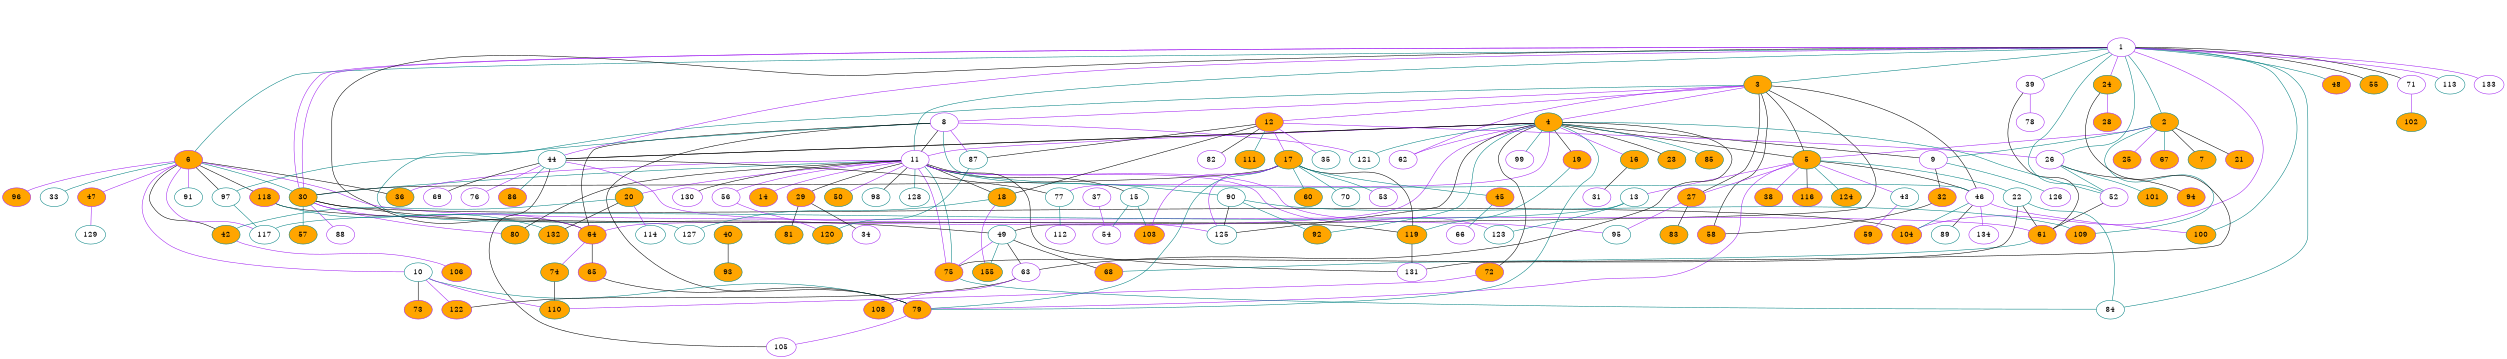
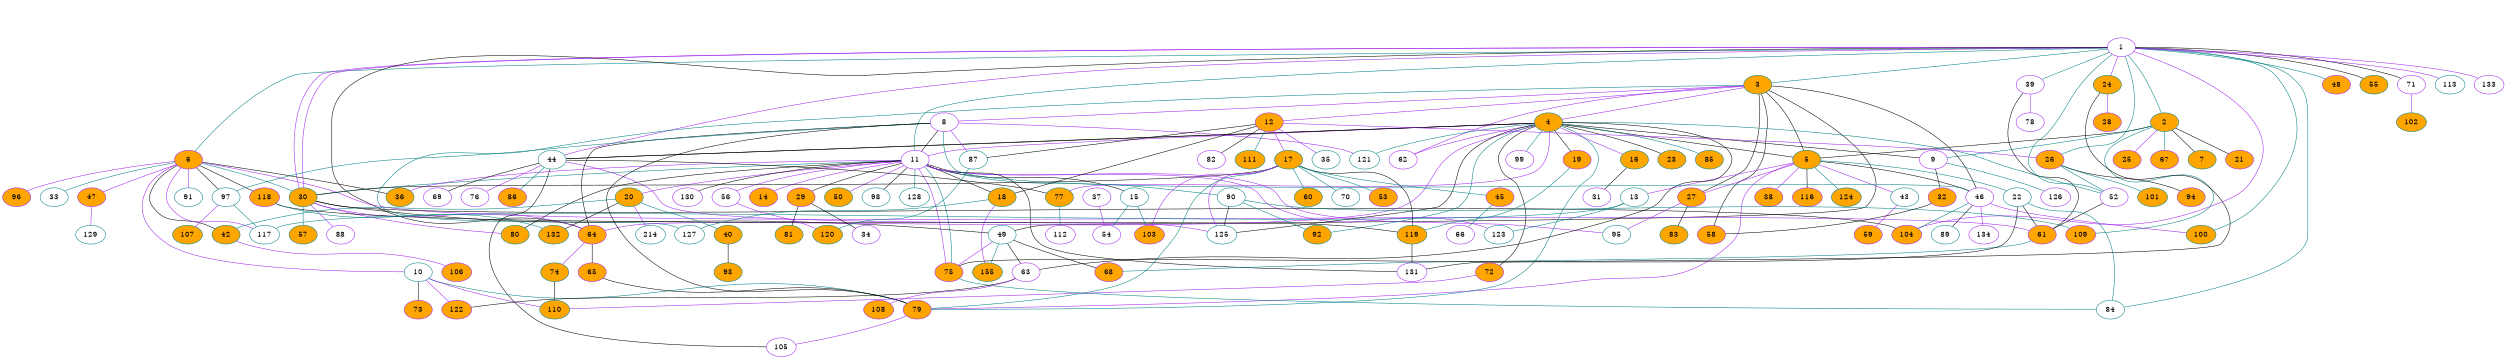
edge "2" -- "5": color purple -> black
node "26": fillcolor white -> orange
node "77": fillcolor white -> orange
node "53": fillcolor white -> orange
edge "20" -- "40": added
node "107": added
node "114": label "114" -> "214"
